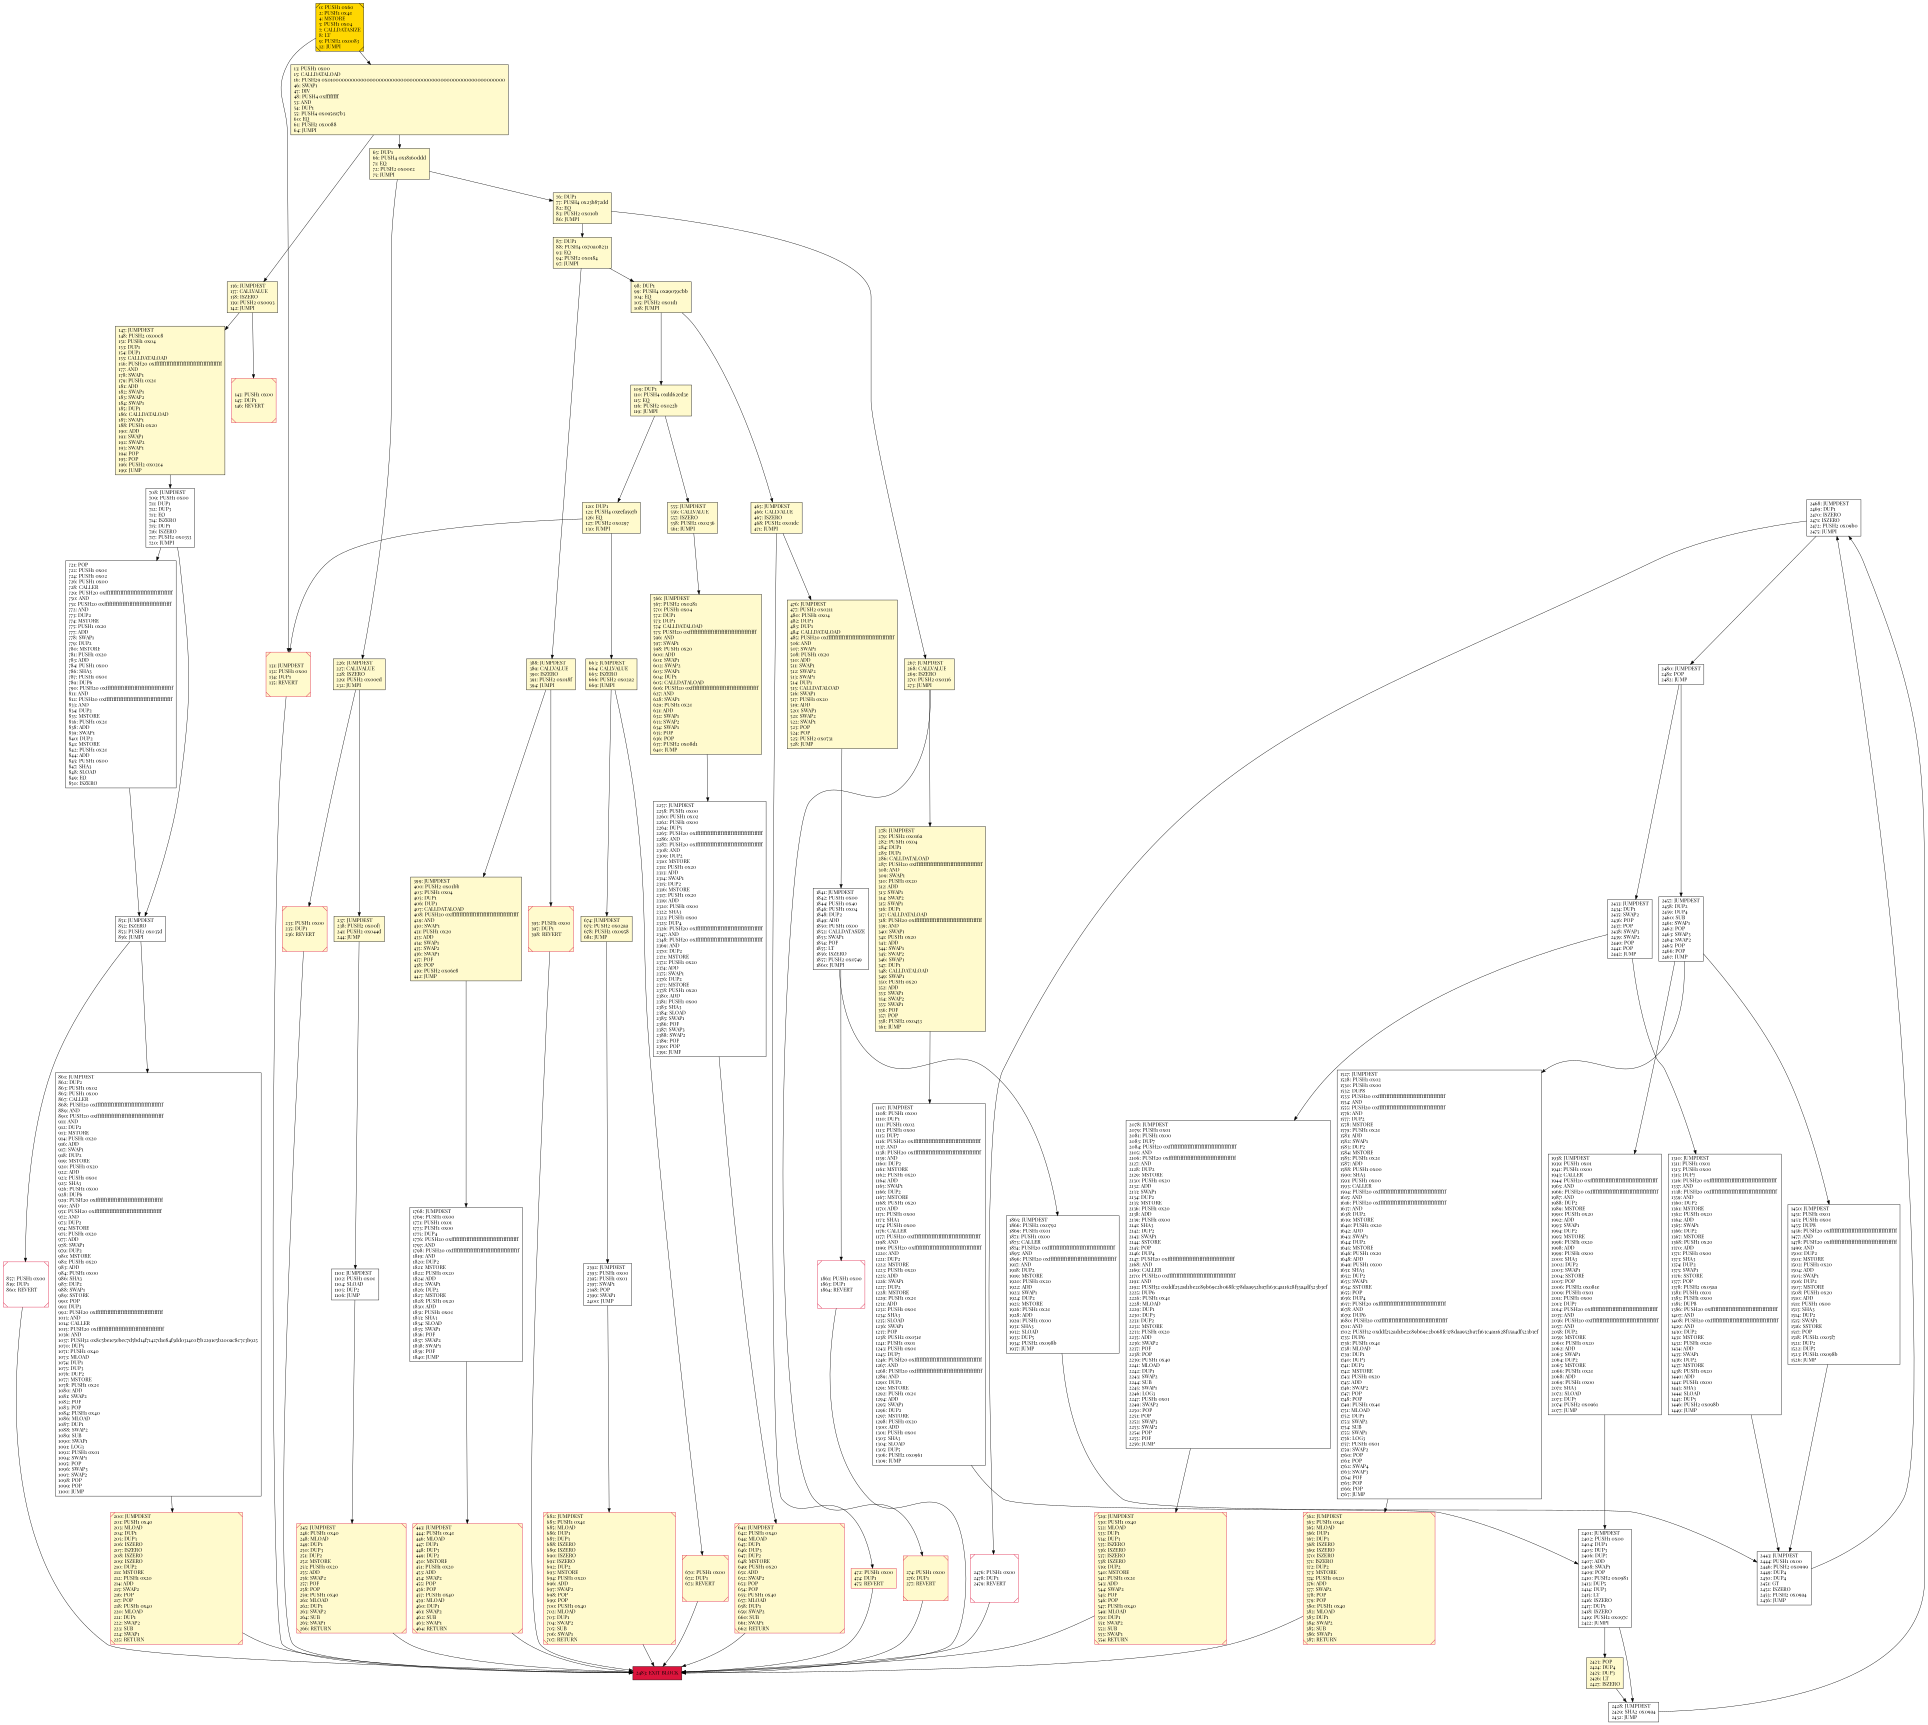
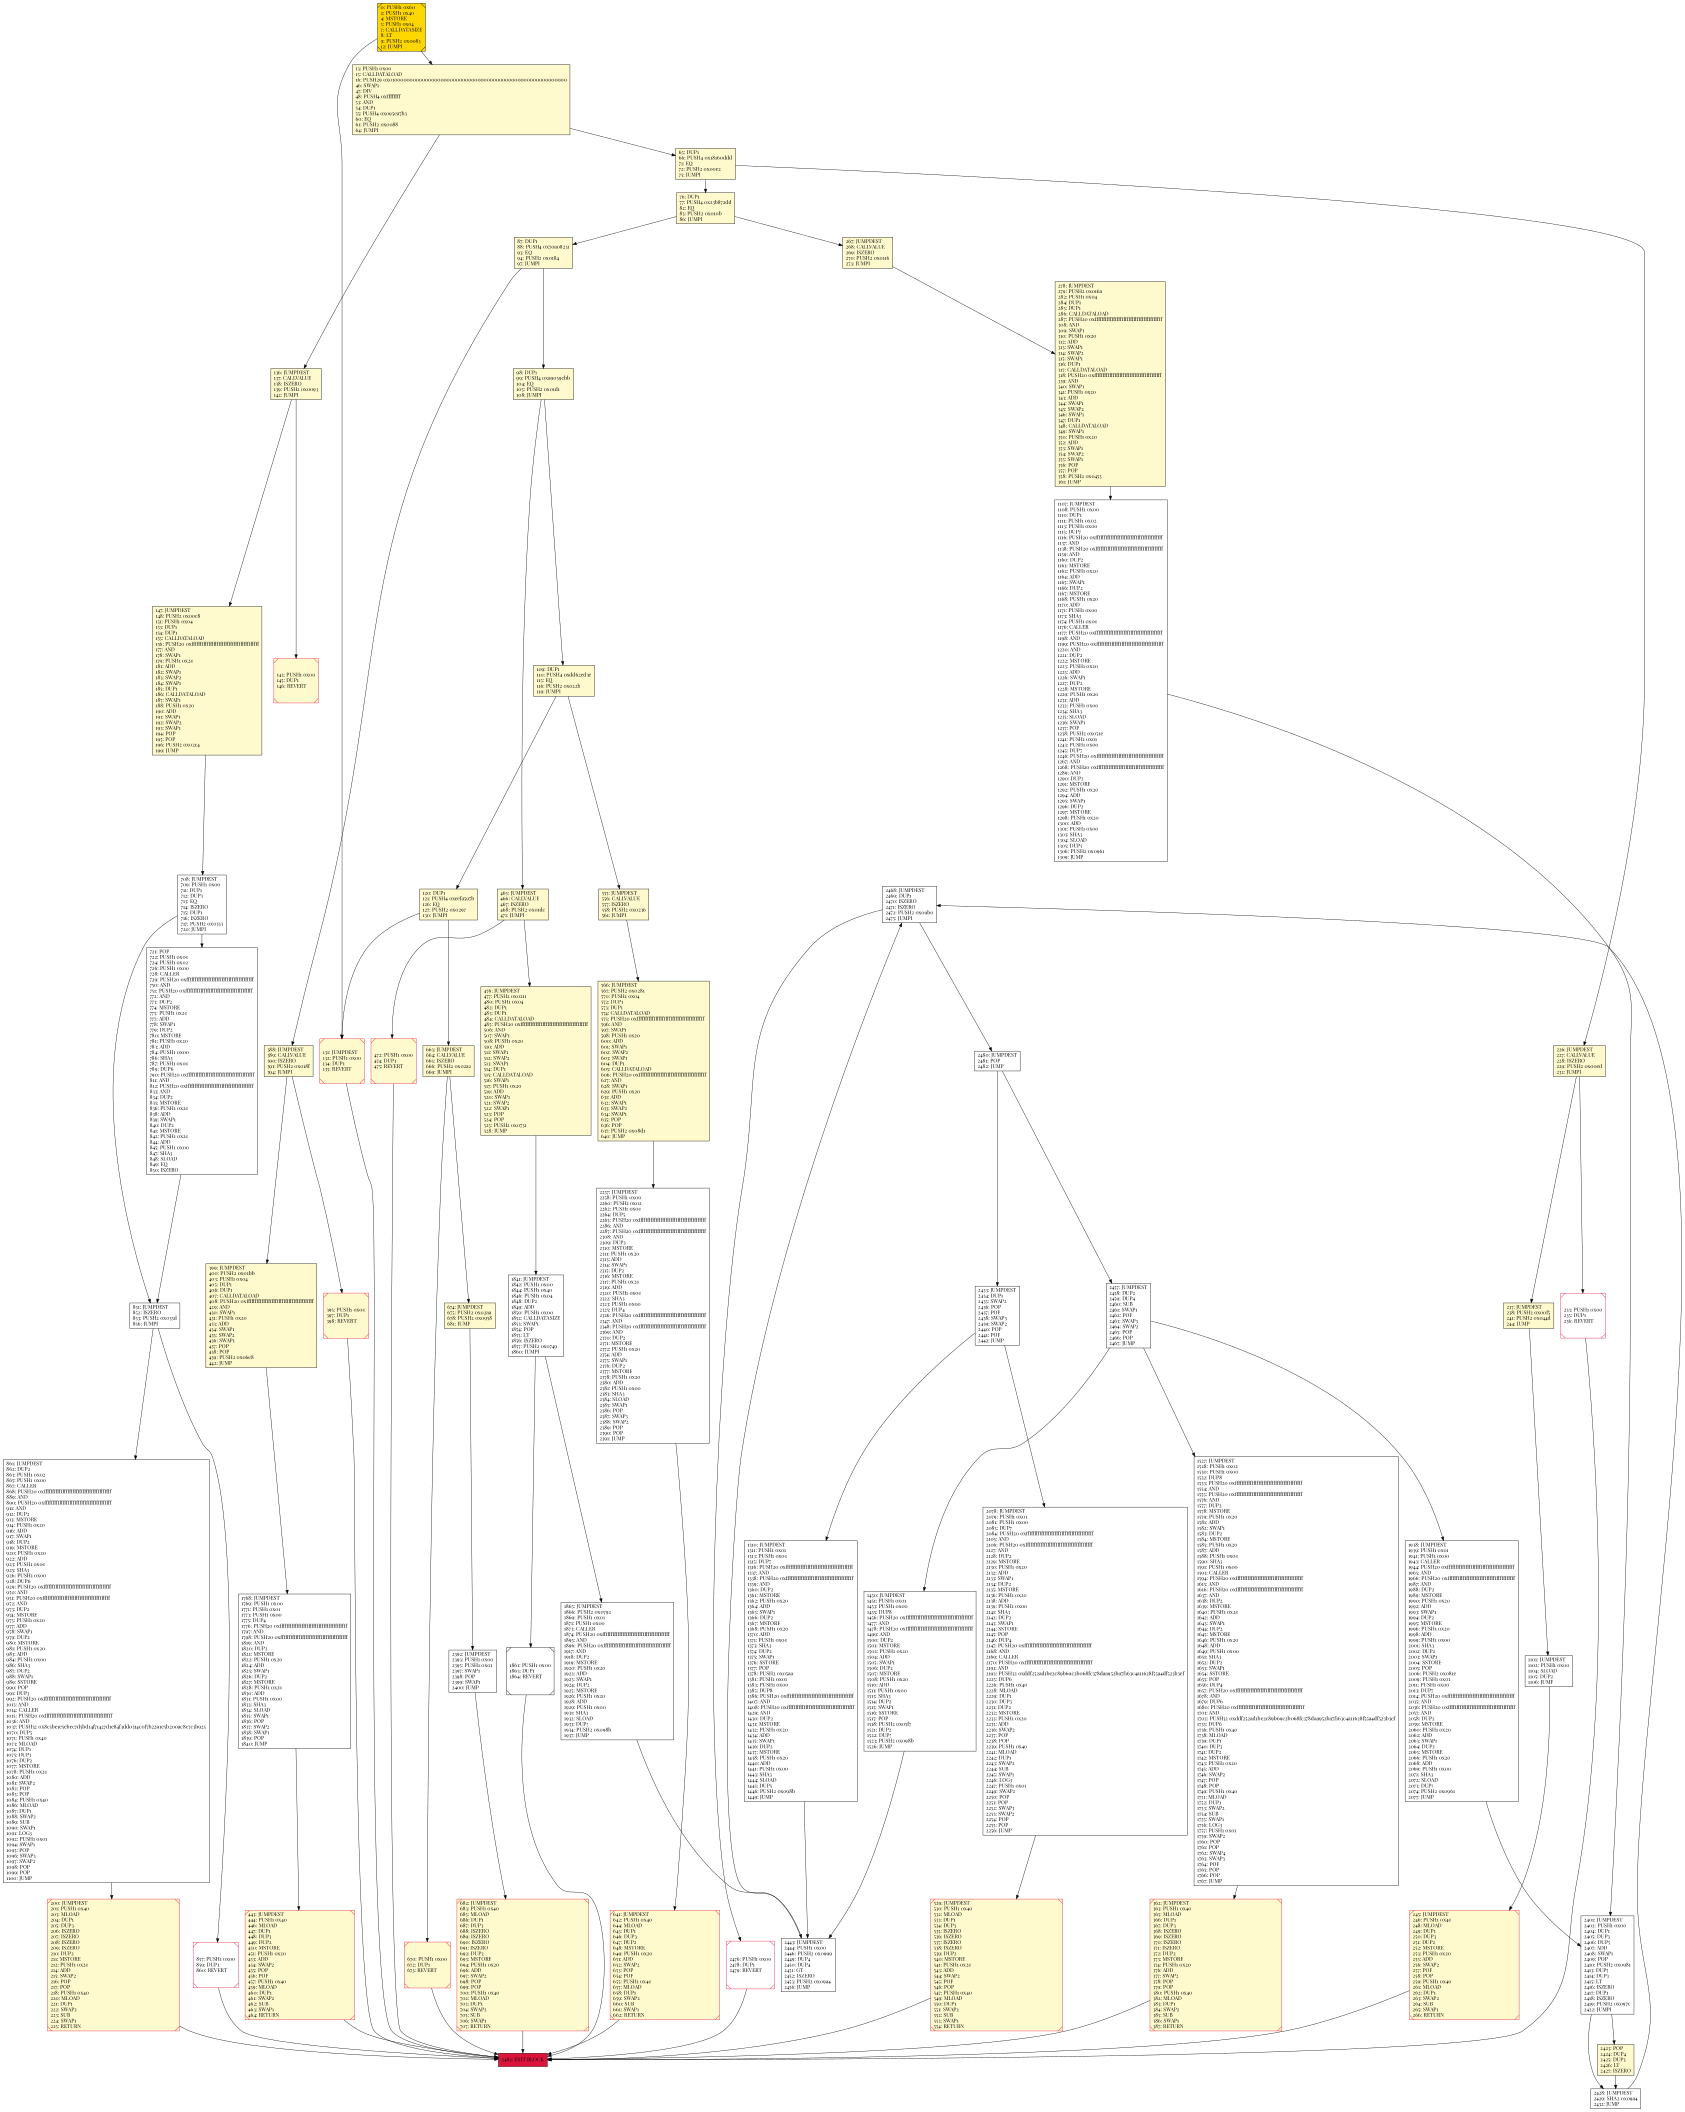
node "233: PUSH1 0x00 235: DUP1 236: REVERT": fillcolor lemonchiffon -> white
node "857: PUSH1 0x00 819: DUP1 860: REVERT": label "857: PUSH1 0x00 819: DUP1 860: REVERT" -> "857: PUSH1 0x00 859: DUP1 860: REVERT"
node "1861: PUSH1 0x00 1863: DUP1 1864: REVERT": color crimson -> black
node "472: PUSH1 0x00 474: DUP1 475: REVERT": shape box -> Msquare
node "274: PUSH1 0x00 276: DUP1 277: REVERT": removed
